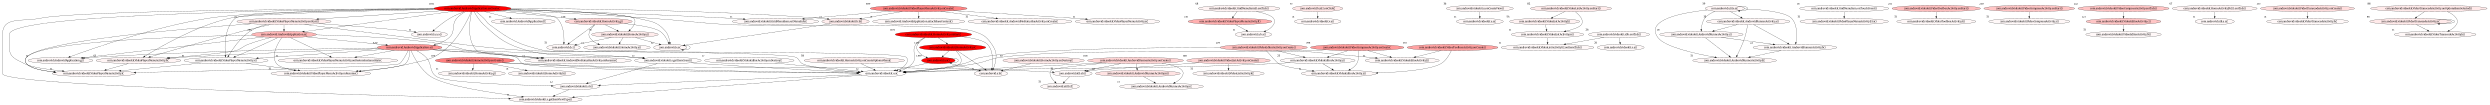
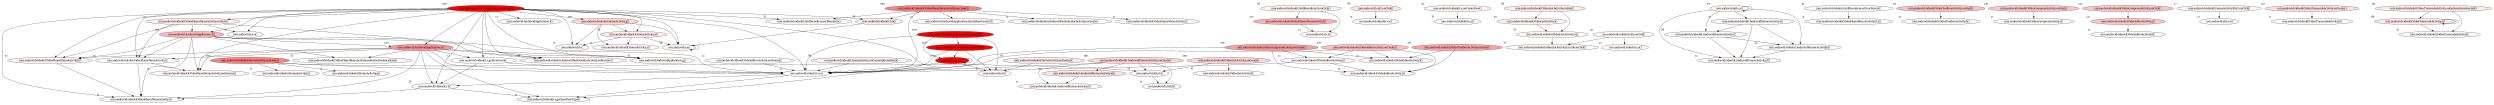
edge "com.androvid.AndrovidApplication.onCreate() 1031" -> "com.androvid.a.b() 31": now "com.androvid.AndrovidApplication.onCreate() 1031" -> "com.androvid.videokit.s.b() 22"
edge "com.androvid.videokit.VideoPlayerMenuActivity.onStart() 75" -> "com.androvid.videokit.VideoPlayerMenuActivity.i() 31": now "com.androvid.videokit.s.b() 22" -> "com.androvid.videokit.VideoPlayerMenuActivity.i() 31"
edge "com.androvid.videokit.VideoPlayerMenuActivity.onCreate() 489" -> "com.androvid.videokit.o.a() 12": added
